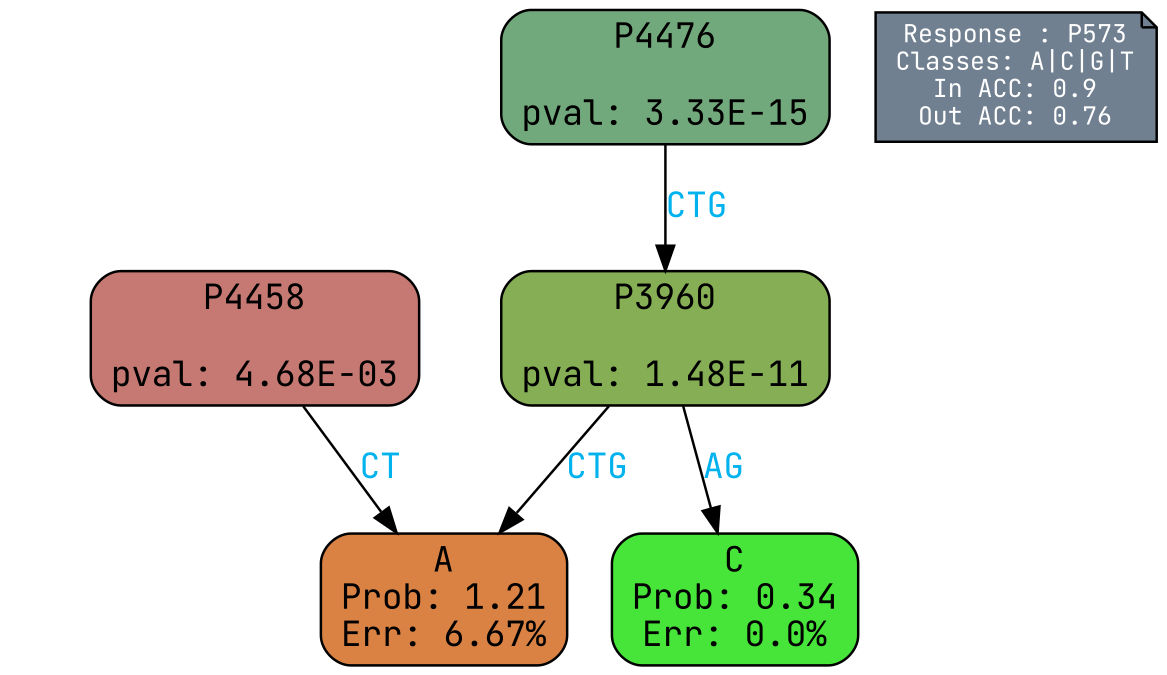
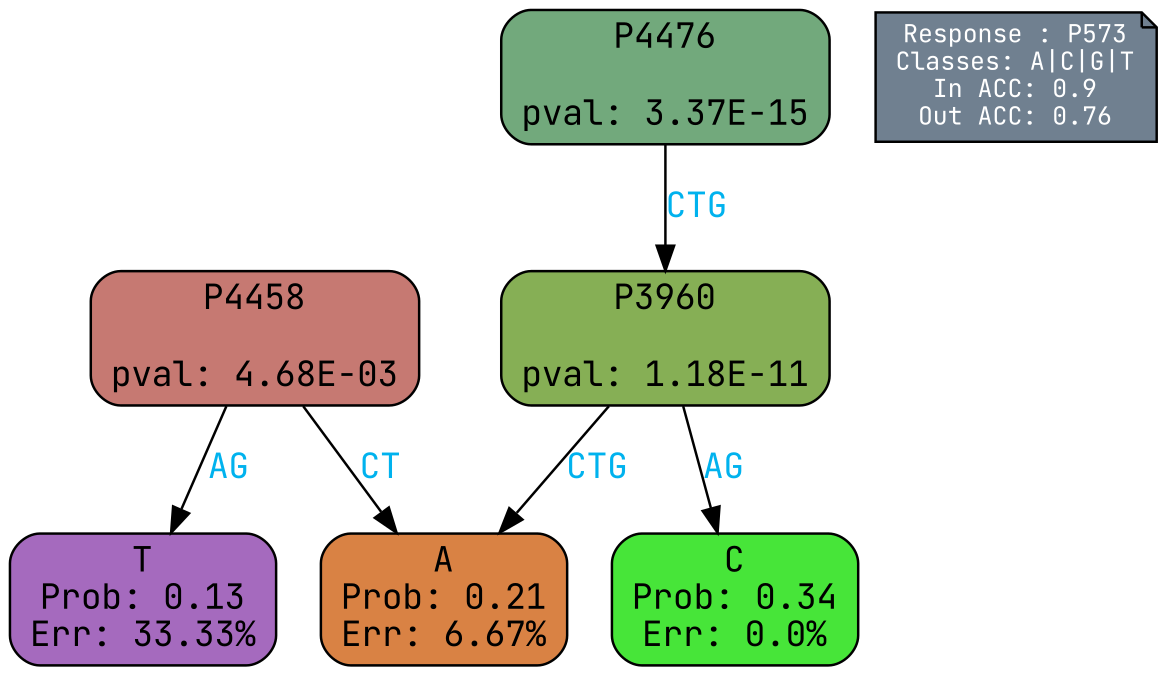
node "P4476 pval: 3.33E-15": label "P4476 pval: 3.33E-15" -> "P4476 pval: 3.37E-15"
node "P3960 pval: 1.48E-11": label "P3960 pval: 1.48E-11" -> "P3960 pval: 1.18E-11"
node "T Prob: 0.13 Err: 33.33%": added
node "A Prob: 1.21 Err: 6.67%": label "A Prob: 1.21 Err: 6.67%" -> "A Prob: 0.21 Err: 6.67%"
